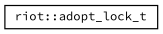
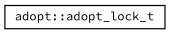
node "riot::adopt_lock_t": label "riot::adopt_lock_t" -> "adopt::adopt_lock_t"
